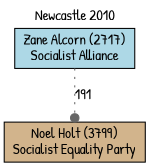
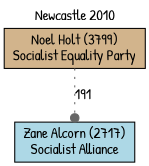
edge "Zane Alcorn (2717) Socialist Alliance" -> "Noel Holt (3799) Socialist Equality Party": reversed
